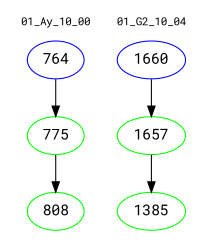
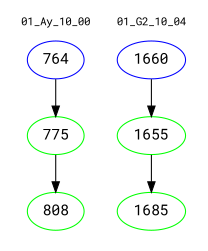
node "1657": label "1657" -> "1655"
node "1385": label "1385" -> "1685"
